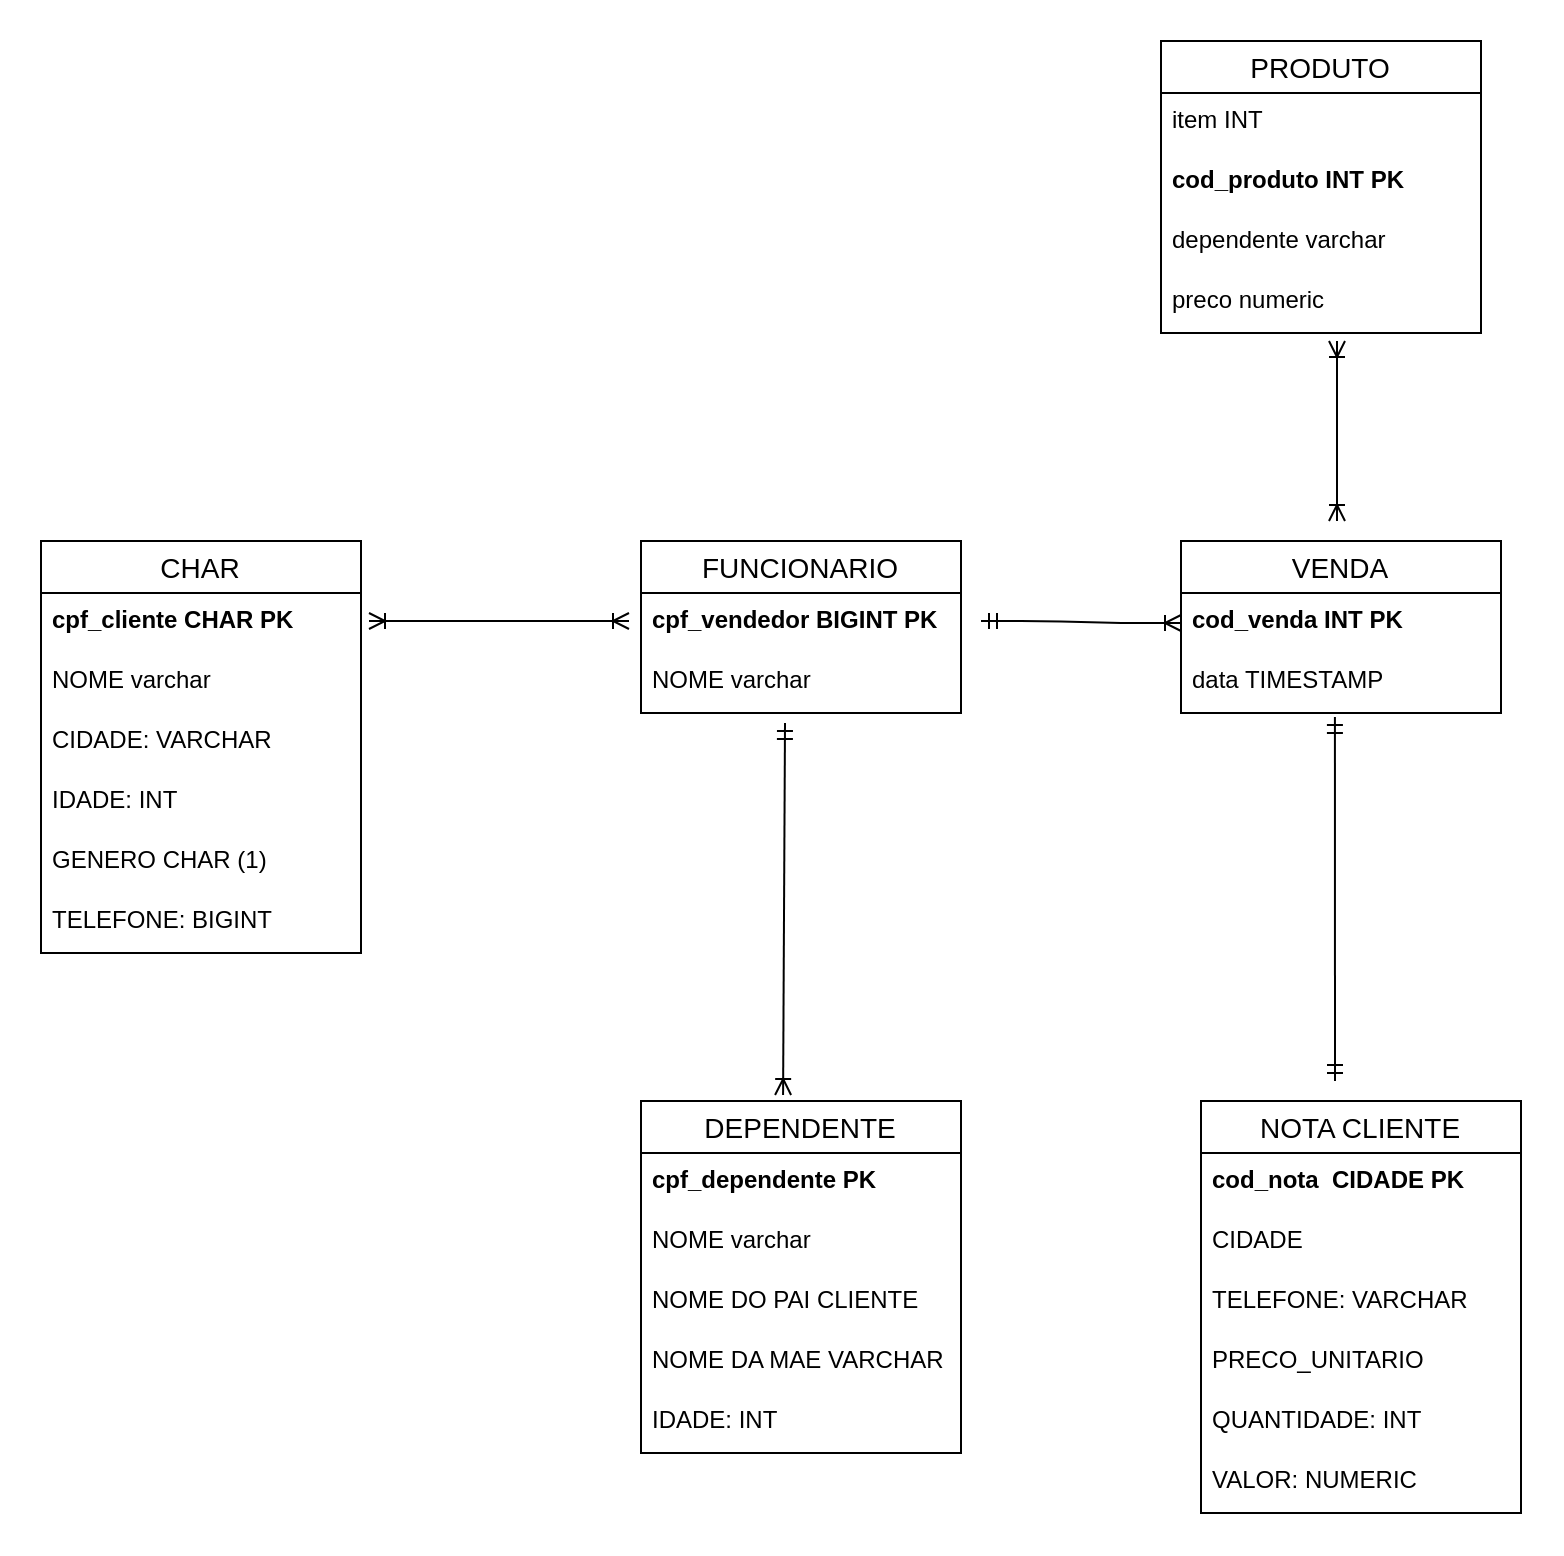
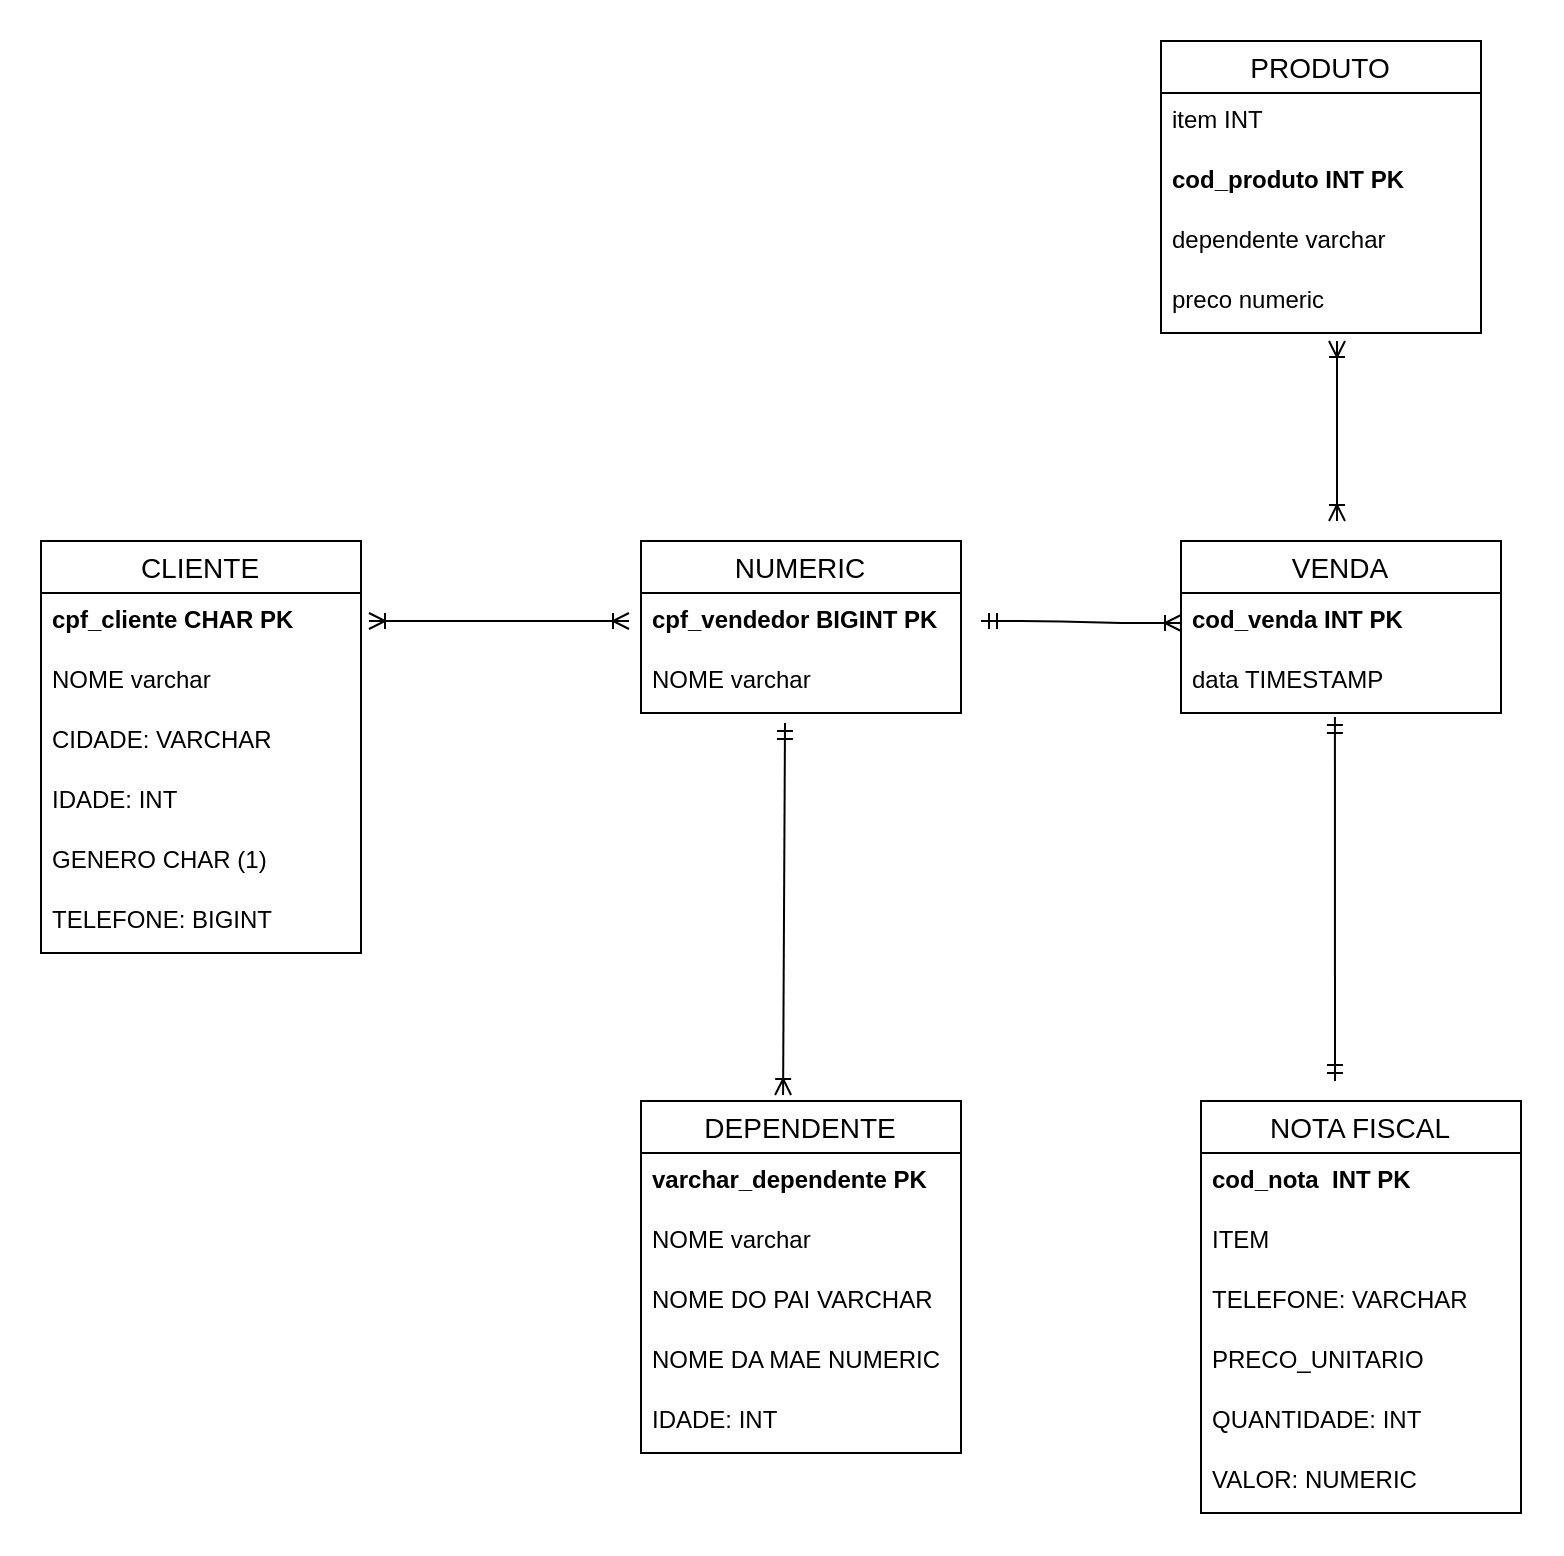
node "CHAR": label "CHAR" -> "CLIENTE"
node "FUNCIONARIO": label "FUNCIONARIO" -> "NUMERIC"
node "NOTA CLIENTE": label "NOTA CLIENTE" -> "NOTA FISCAL"
node "cpf_dependente PK": label "cpf_dependente PK" -> "varchar_dependente PK"
node "cod_nota CIDADE PK": label "cod_nota CIDADE PK" -> "cod_nota INT PK"
node "CIDADE": label "CIDADE" -> "ITEM"
node "NOME DO PAI CLIENTE": label "NOME DO PAI CLIENTE" -> "NOME DO PAI VARCHAR"
node "NOME DA MAE VARCHAR": label "NOME DA MAE VARCHAR" -> "NOME DA MAE NUMERIC"
